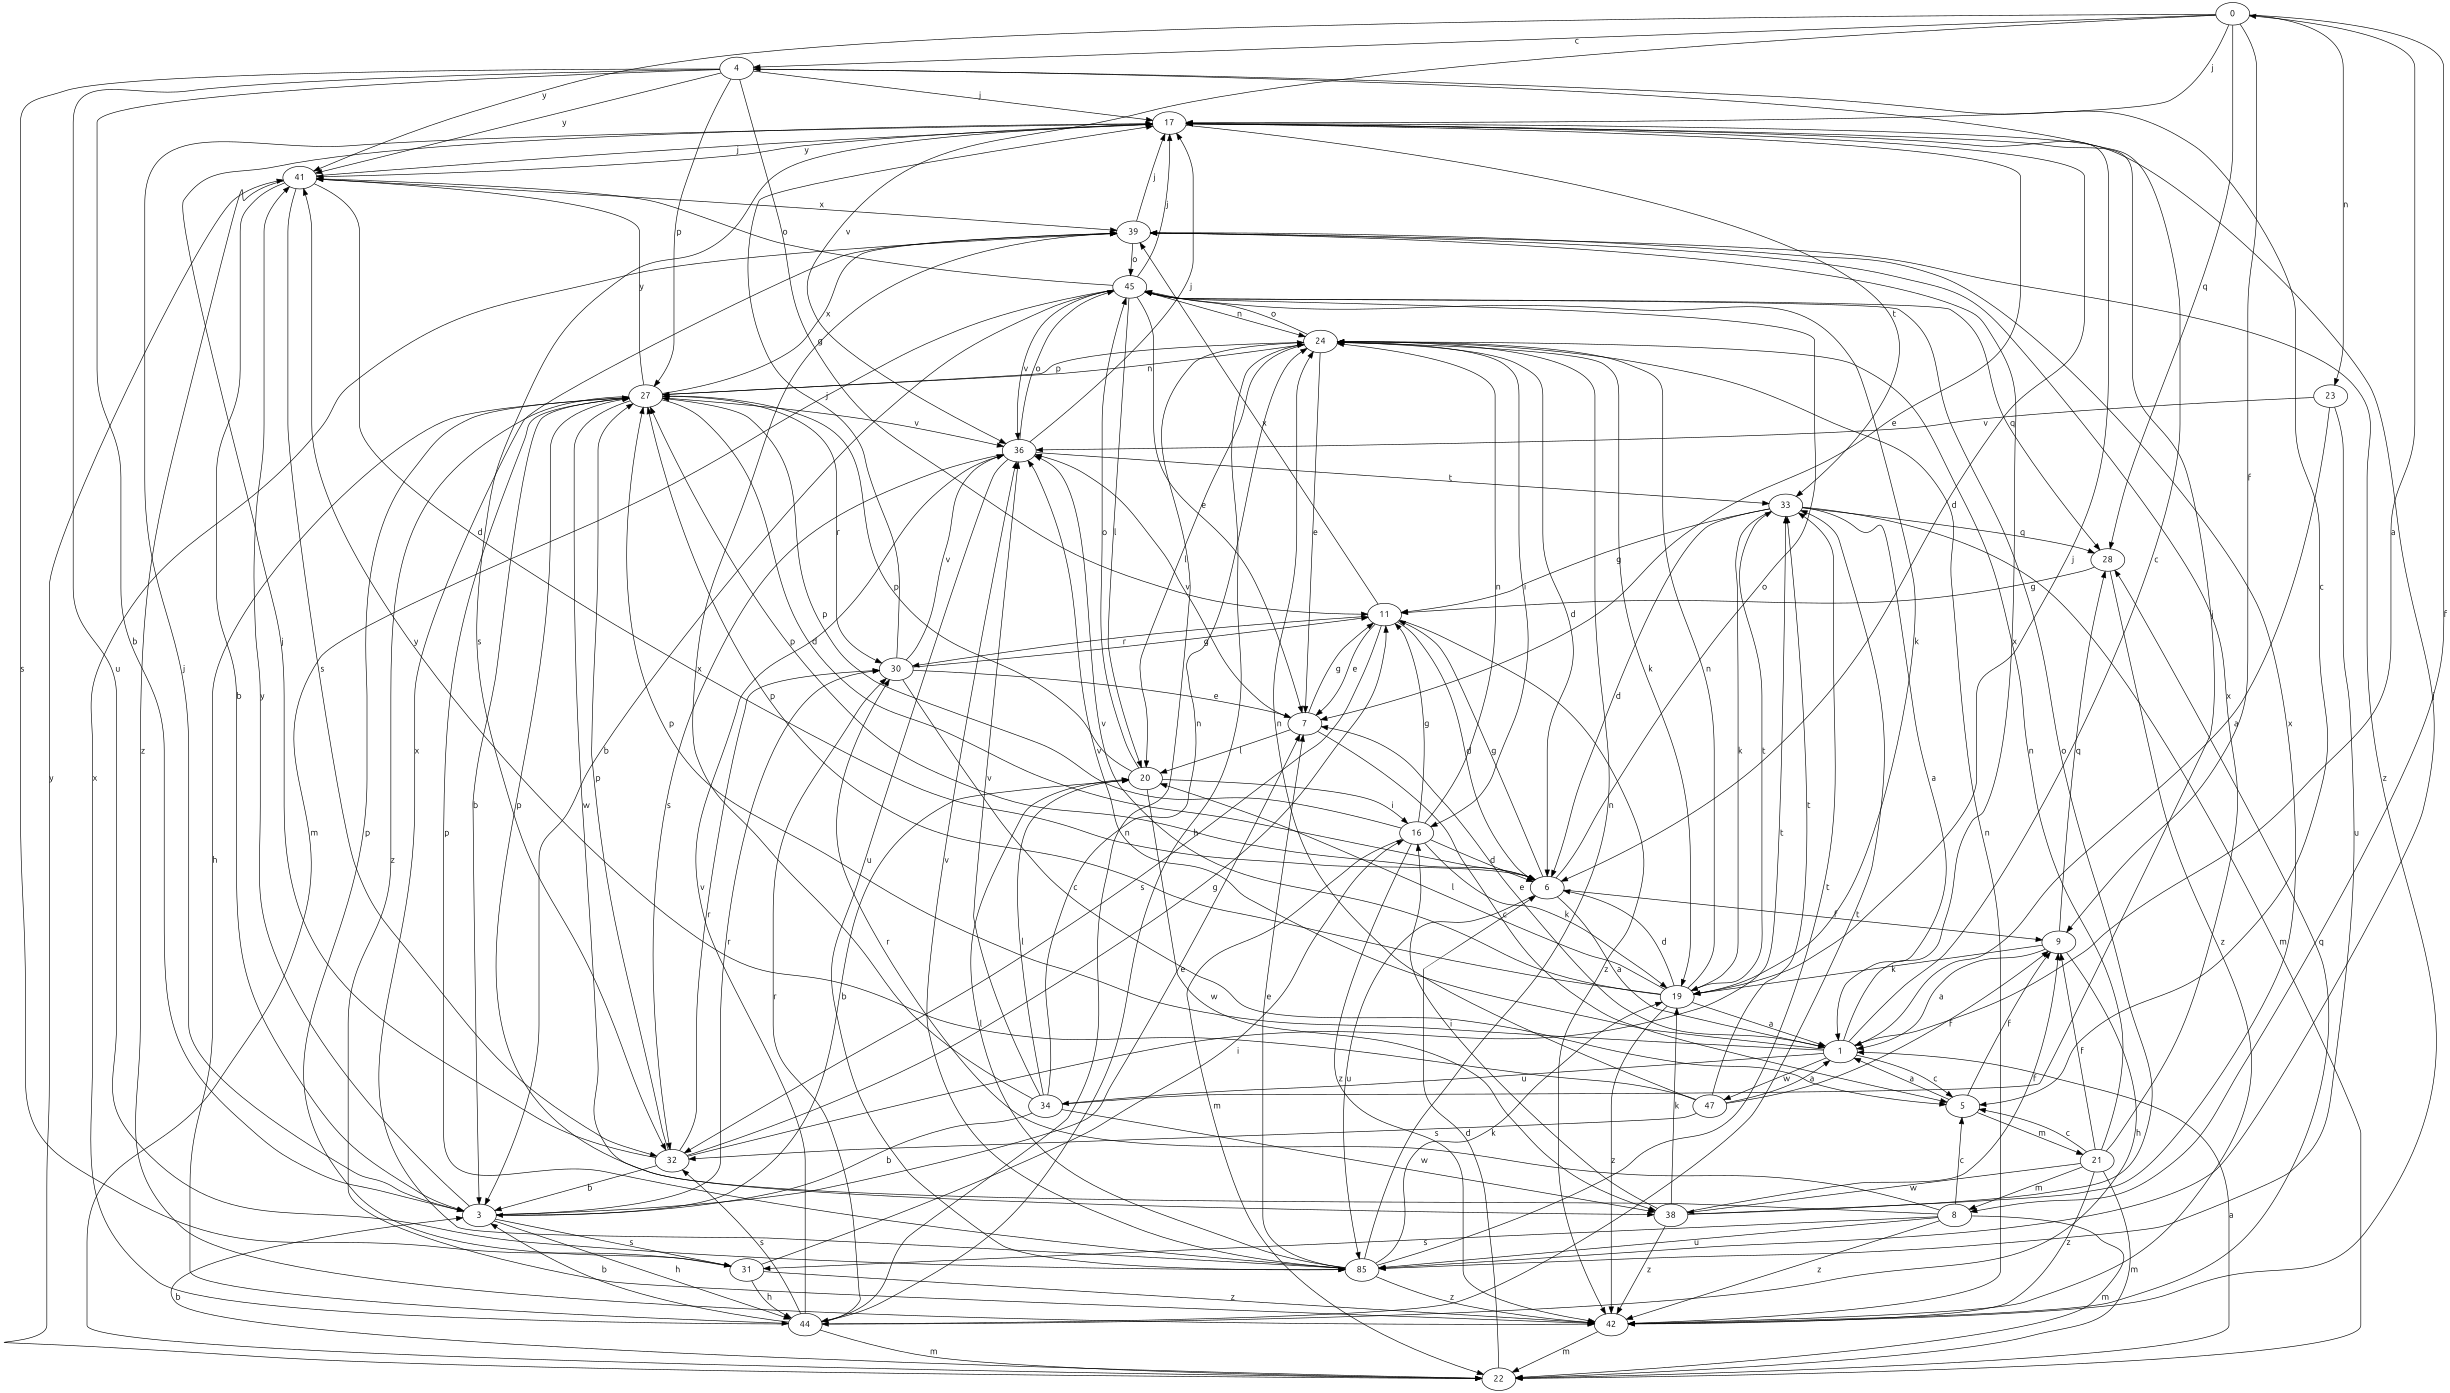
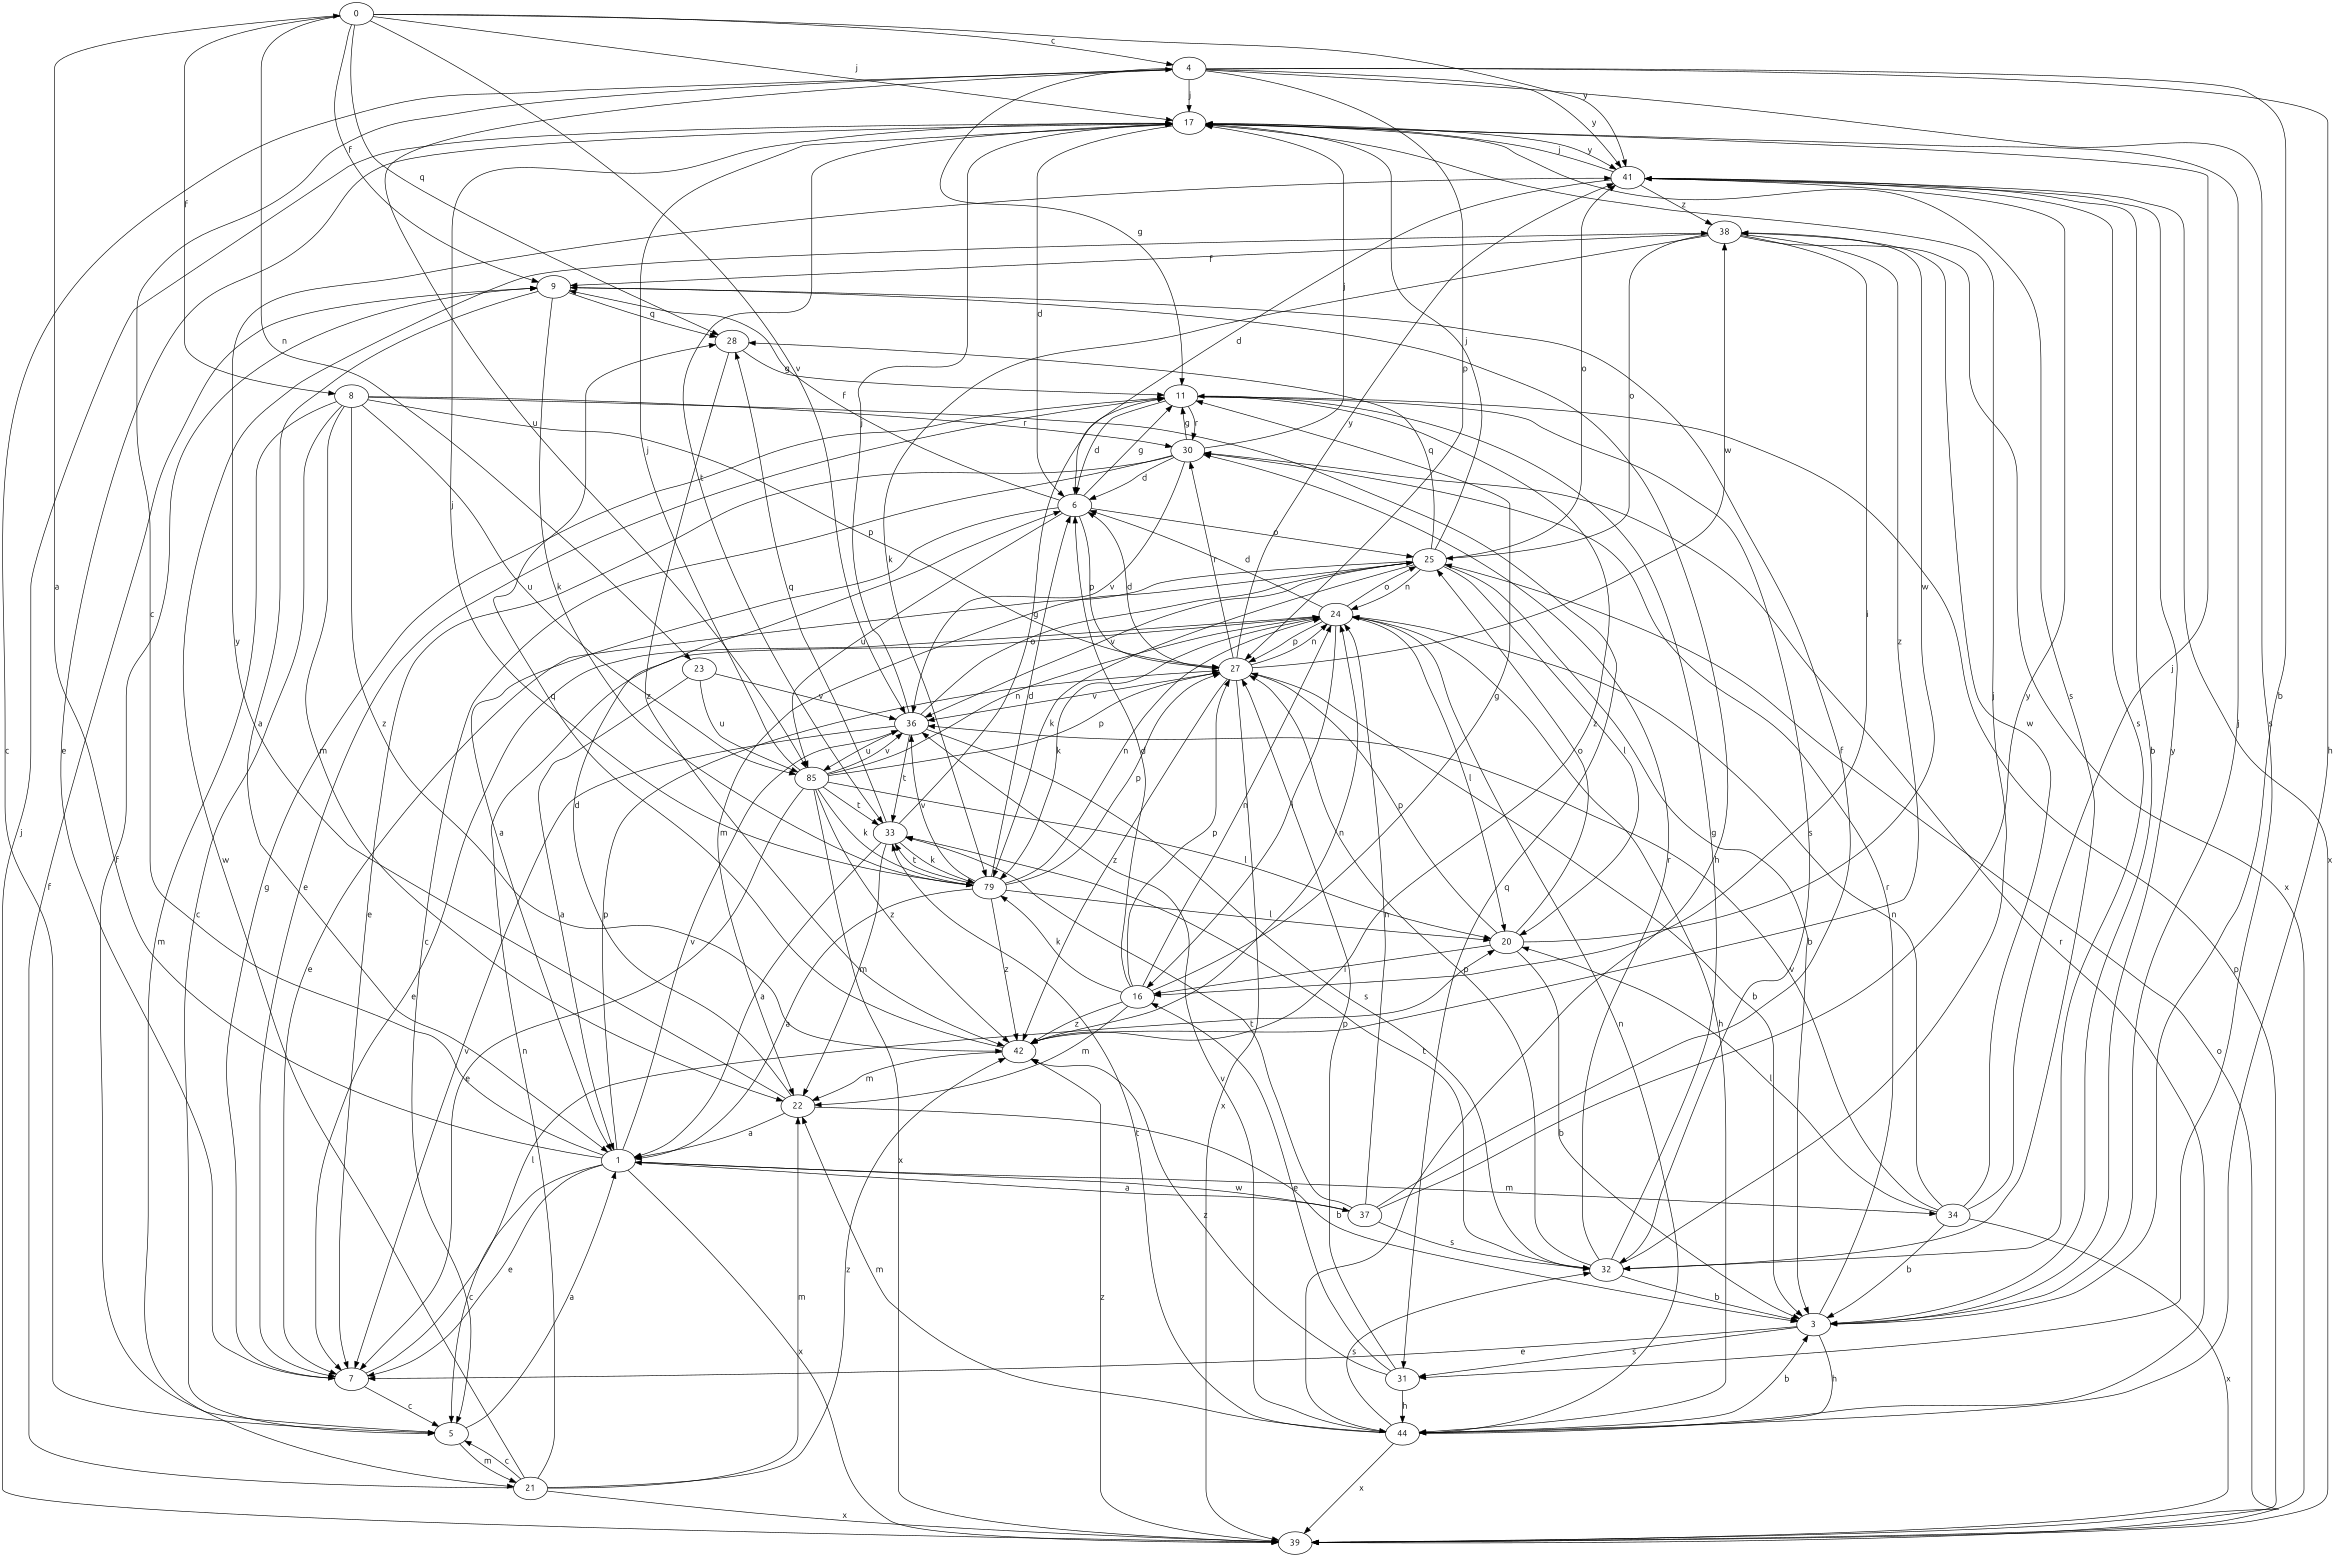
node "45": label "45" -> "25"
edge "11" -> "39": label "x" -> "p"
edge "7" -> "36": reversed
edge "33" -> "6": now "30" -> "6"
node "19": label "19" -> "79"
edge "27" -> "44": now "4" -> "44"
edge "3" -> "20": reversed
edge "31" -> "16": label "i" -> "e"
edge "1" -> "34": label "u" -> "m"
node "47": label "47" -> "37"
edge "21" -> "8": reversed
edge "8" -> "31": label "s" -> "q"
edge "41" -> "42": now "41" -> "38"
